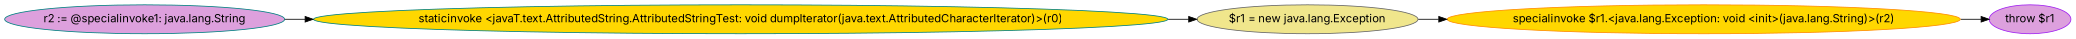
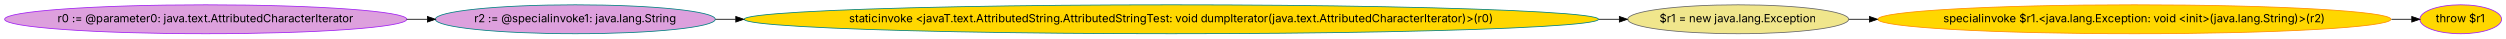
node "r0 := @parameter0: java.text.AttributedCharacterIterator": added
node "throw $r1": fillcolor plum -> gold
